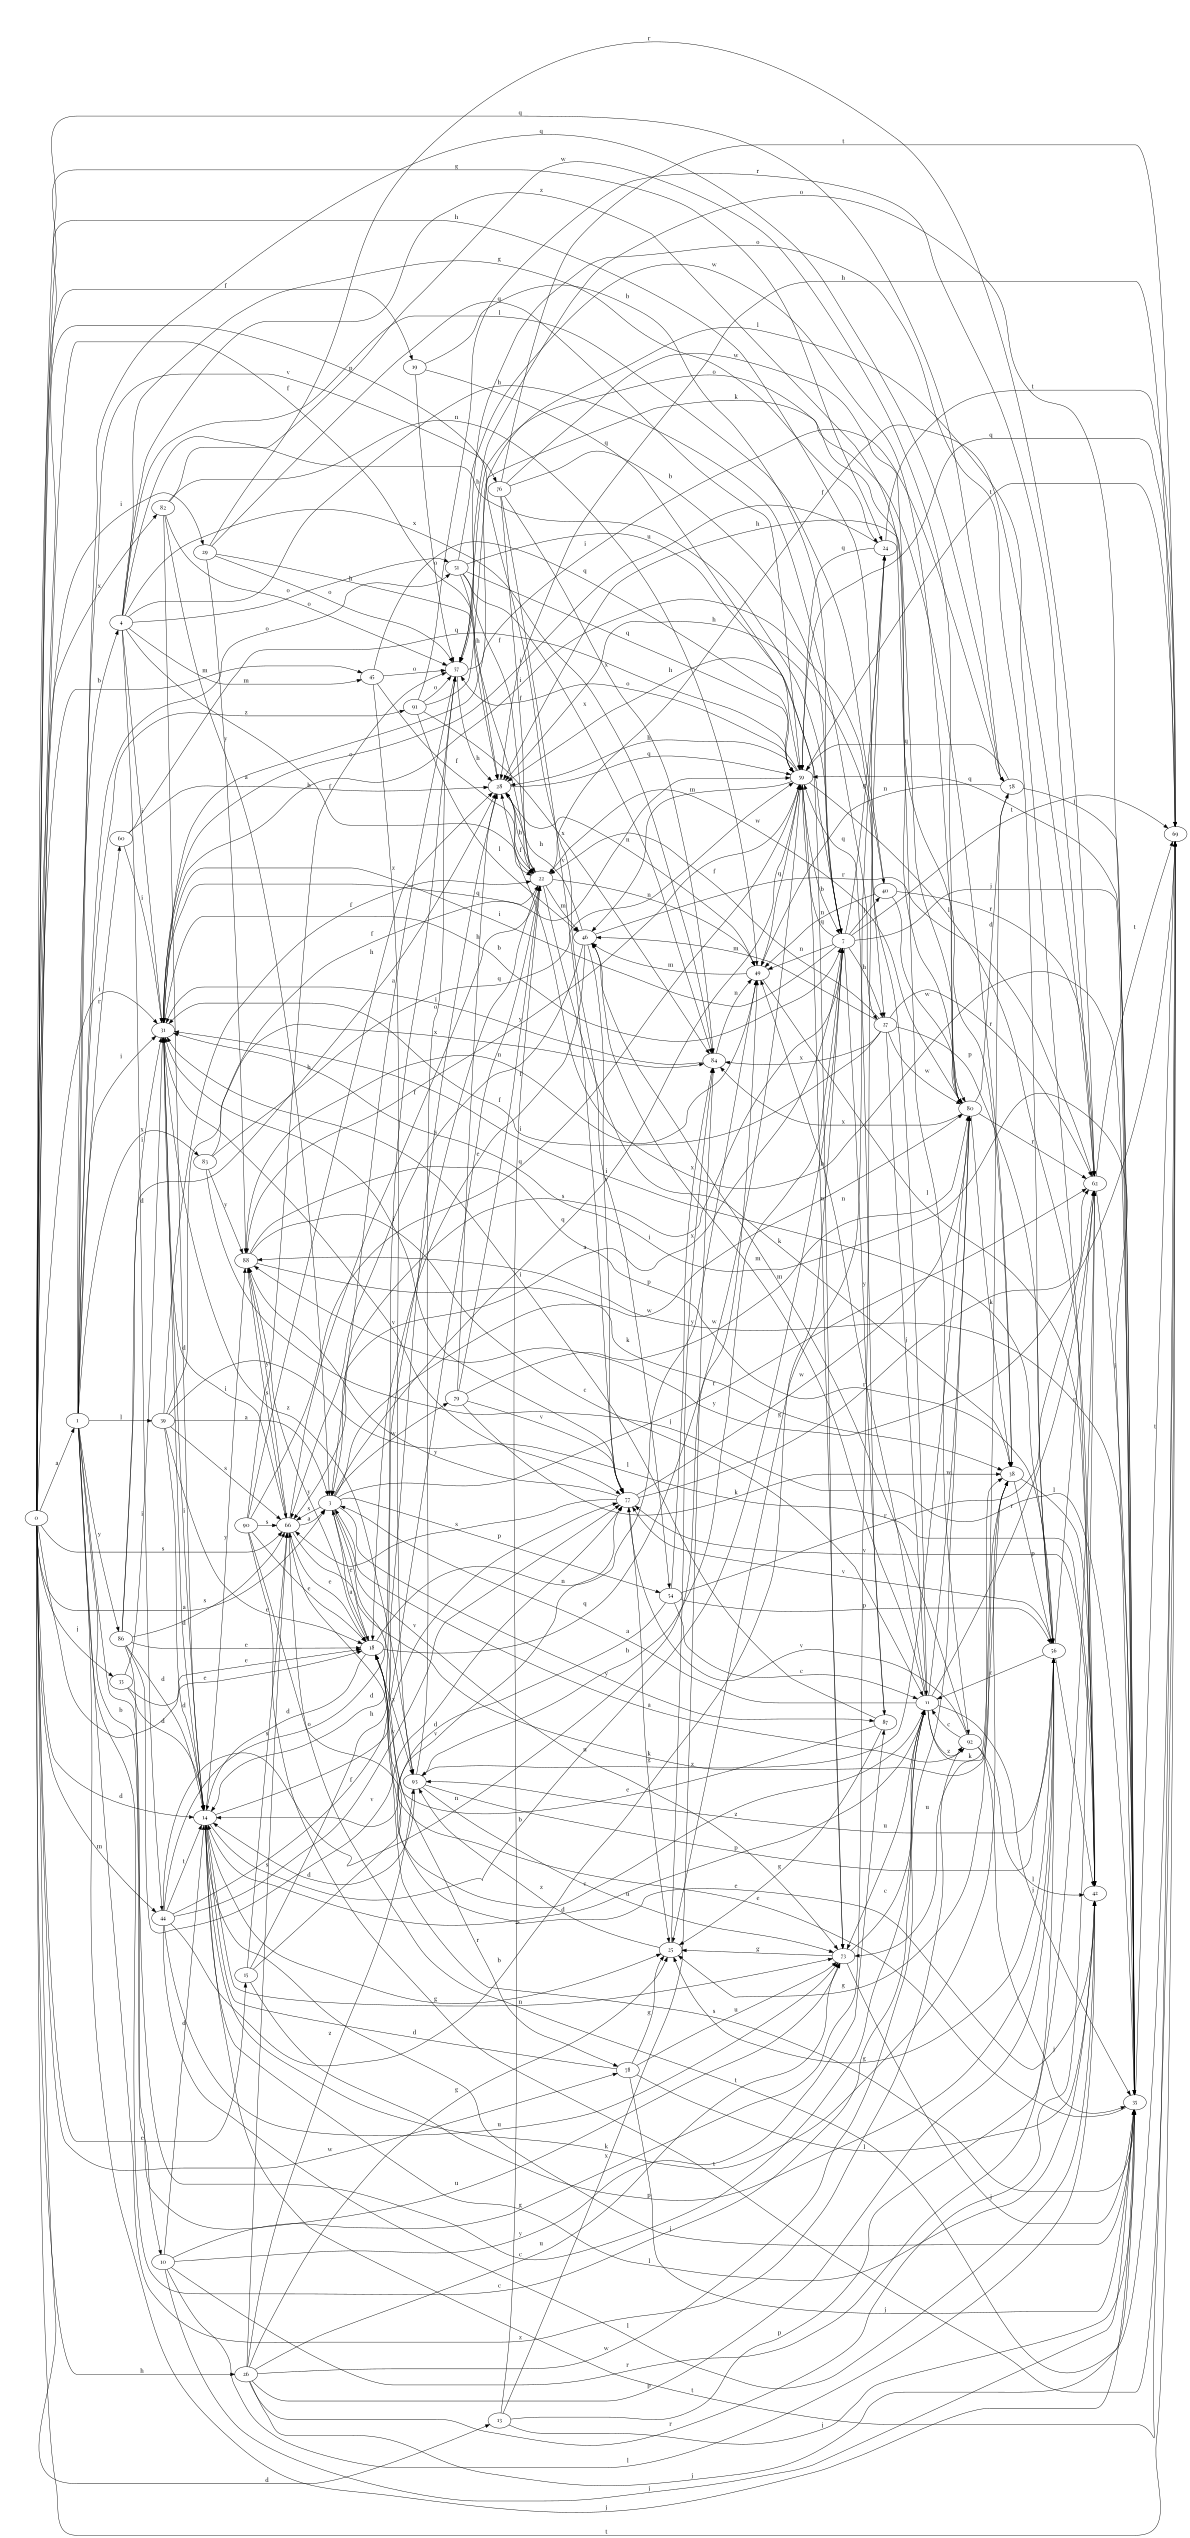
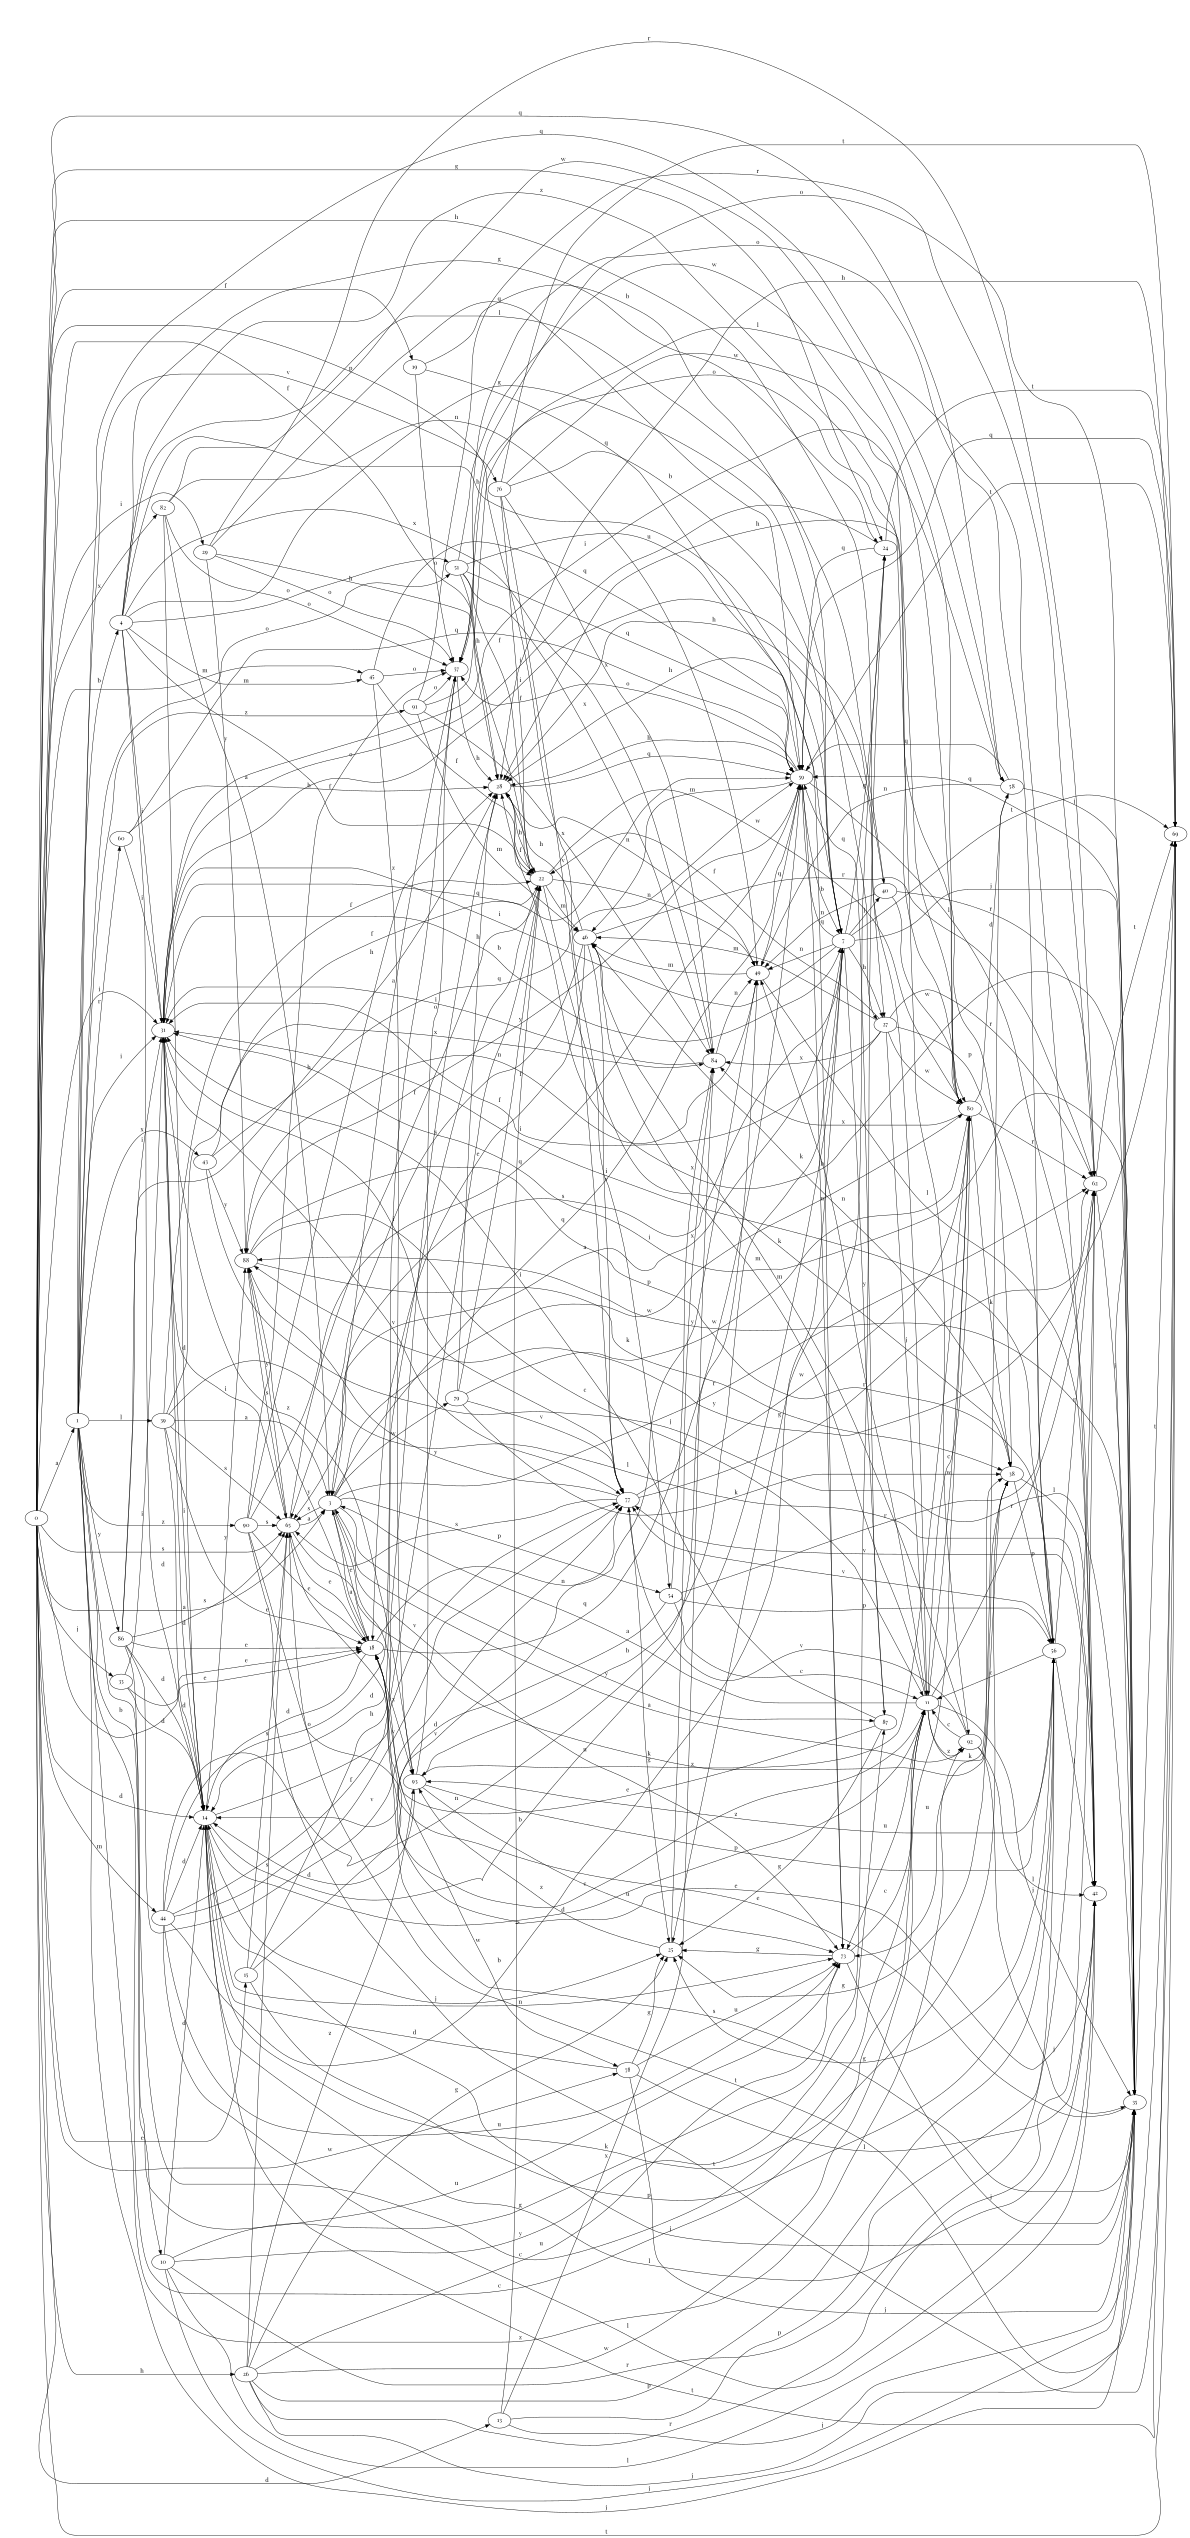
edge "4" -> "27": label "h" -> "g"
edge "62" -> "22": removed, label "f"
edge "57" -> "38": now "46" -> "38"
edge "91" -> "46": label "l" -> "m"
node "83": label "83" -> "43"
edge "4" -> "44": now "4" -> "14"
edge "80" -> "11": added, label "c"
edge "1" -> "90": added, label "z"
node "66": label "66" -> "65"
edge "44" -> "14": label "t" -> "d"
edge "3" -> "78": label "r" -> "w"
edge "14" -> "25": label "g" -> "j"
